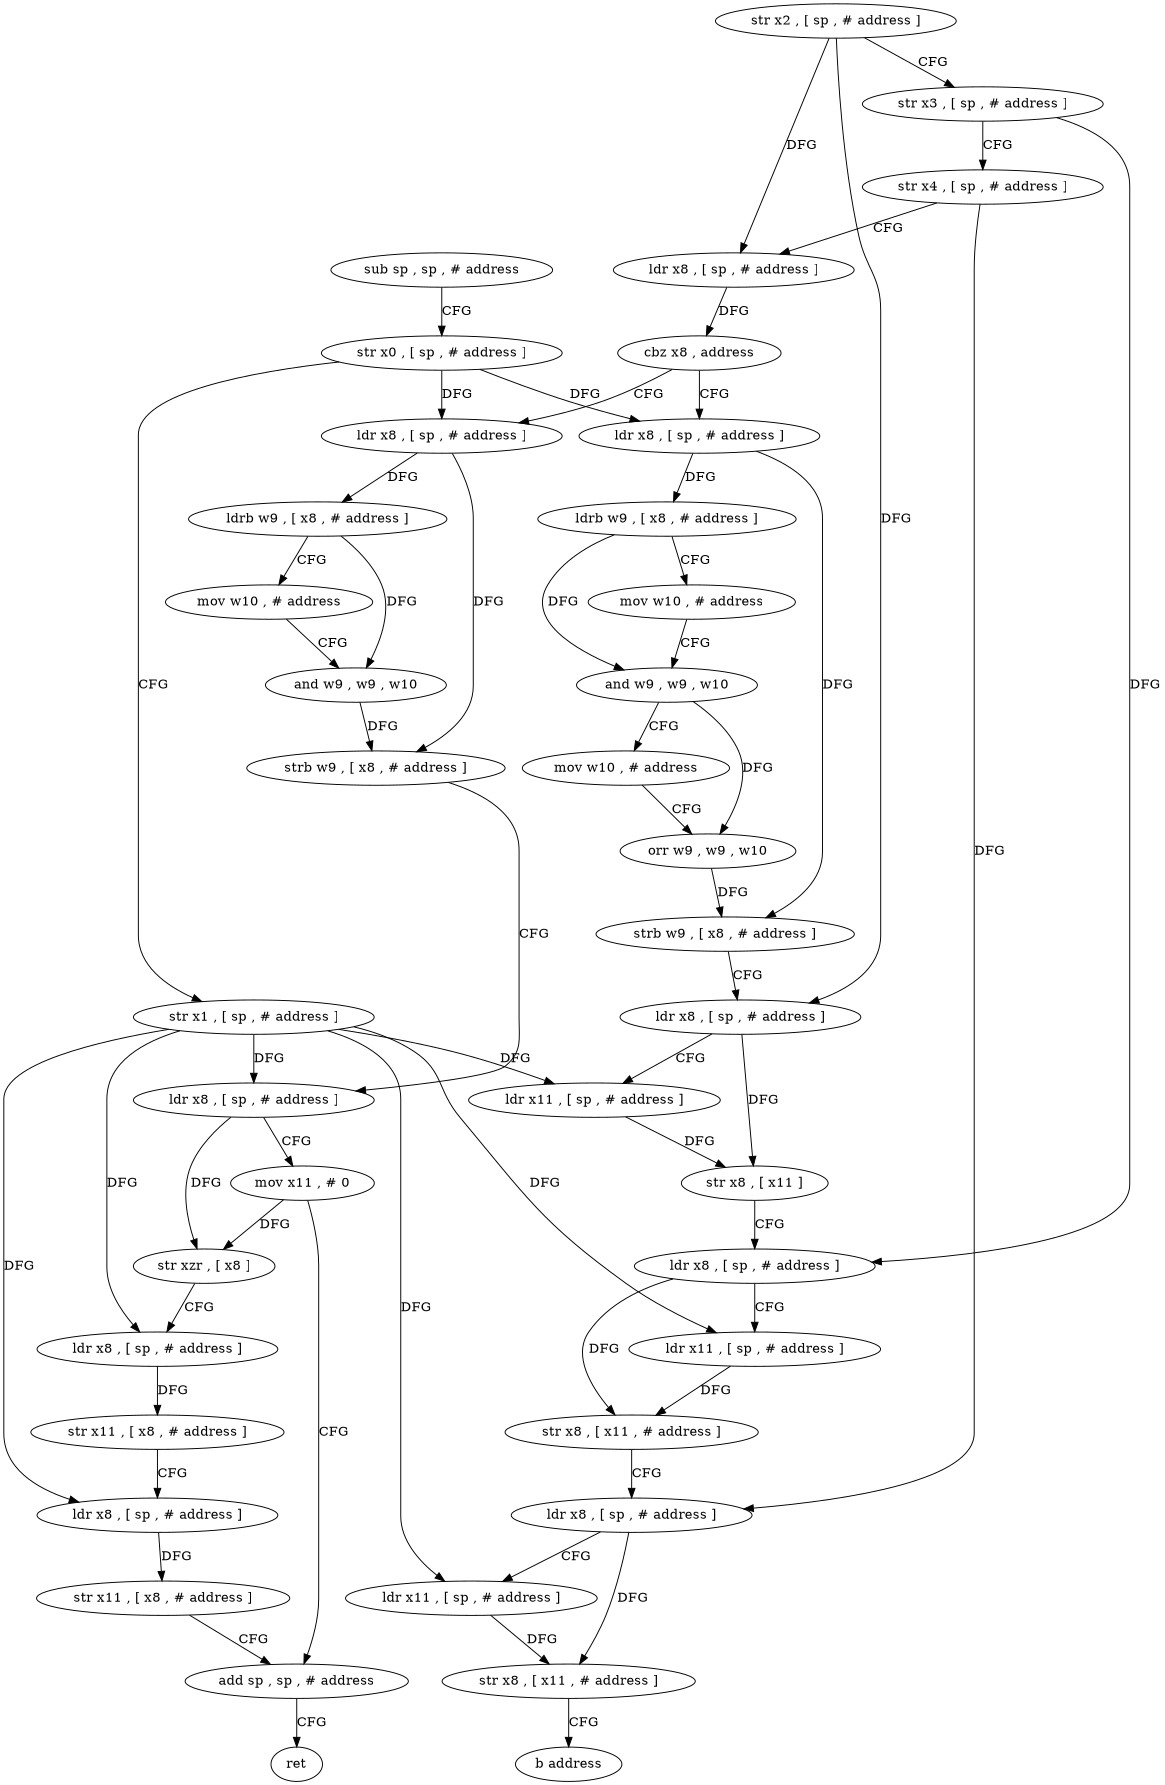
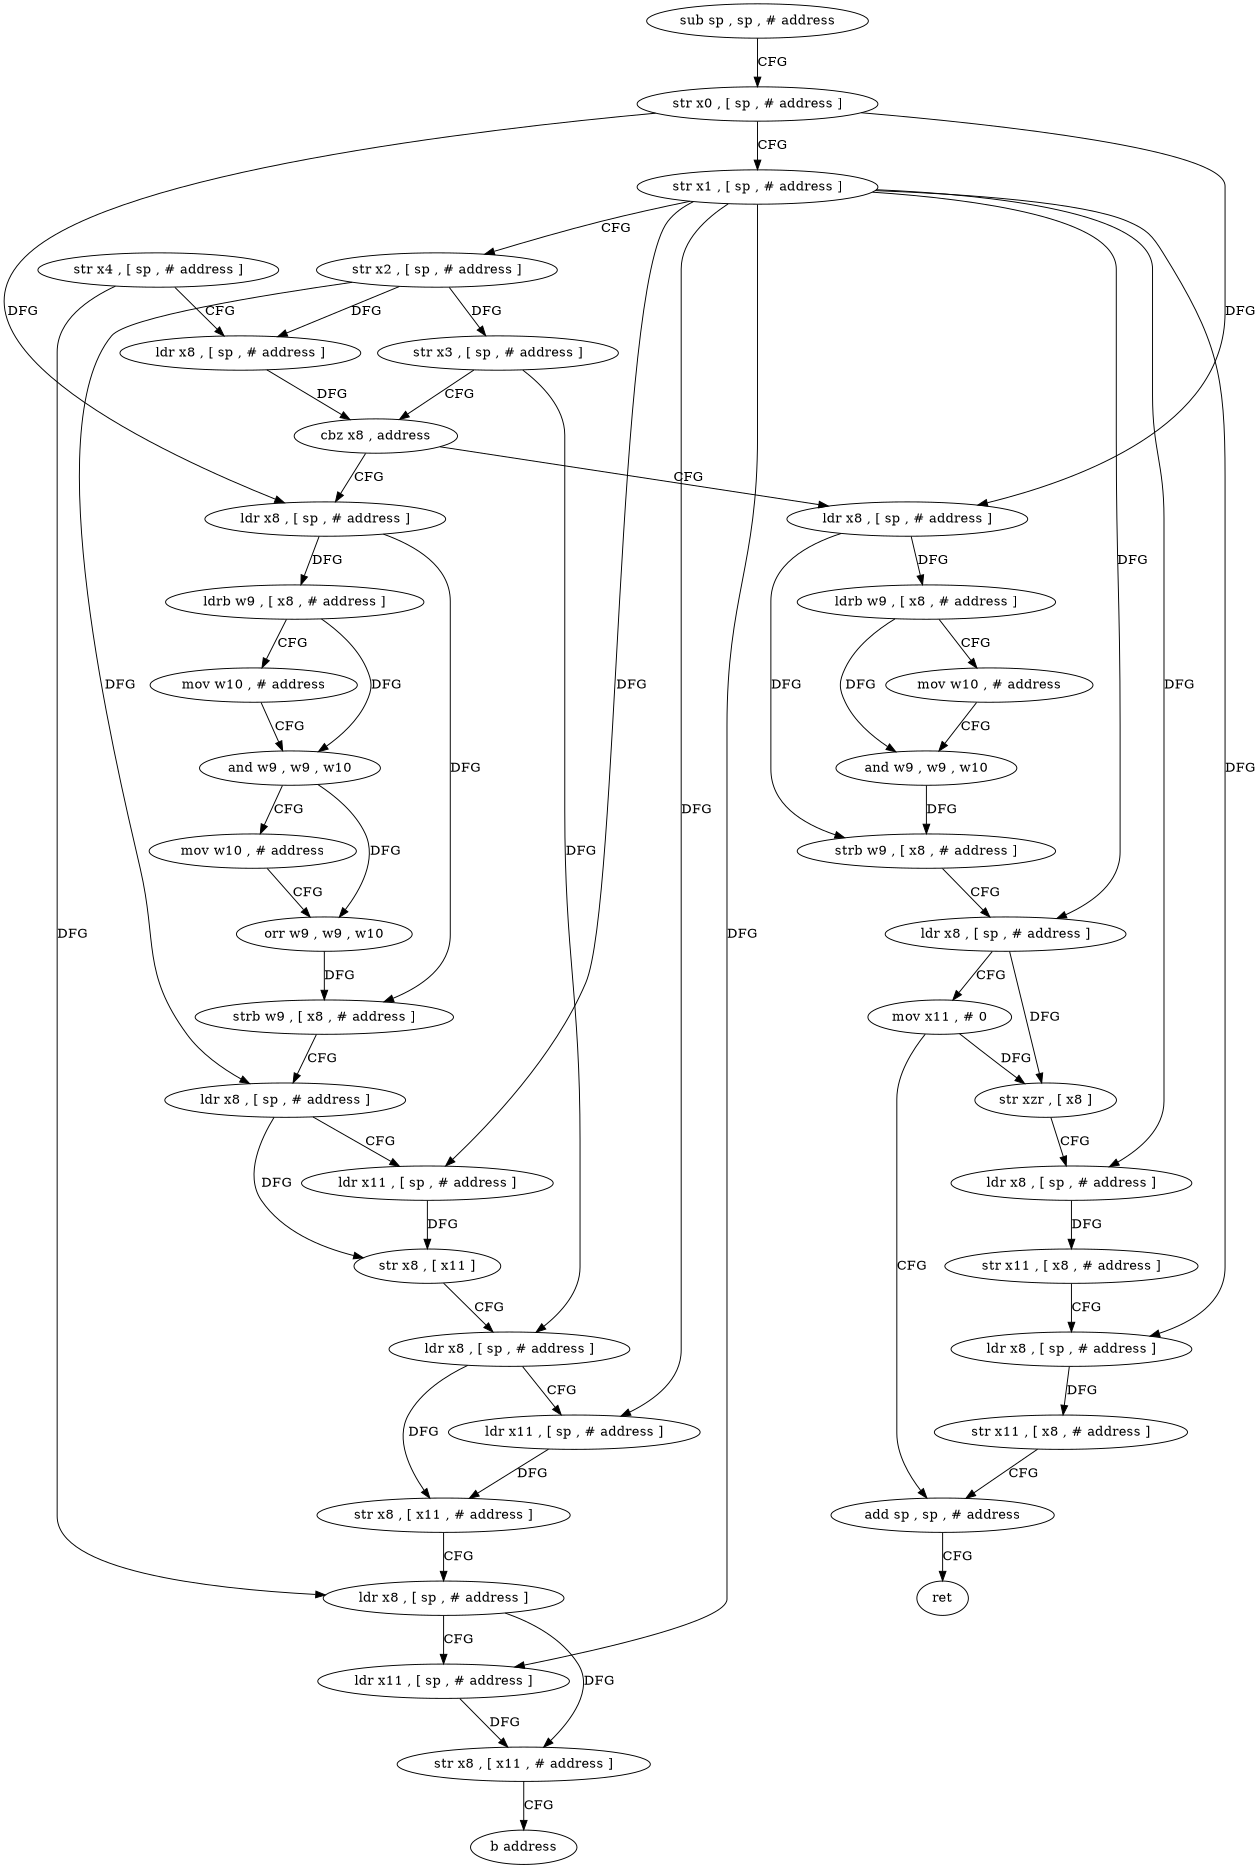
edge "str x2 , [ sp , # address ]" -> "str x3 , [ sp , # address ]": label "CFG" -> "DFG"
edge "str x3 , [ sp , # address ]" -> "str x4 , [ sp , # address ]": now "str x3 , [ sp , # address ]" -> "cbz x8 , address"
edge "str x1 , [ sp , # address ]" -> "str x2 , [ sp , # address ]": added, label "CFG"
